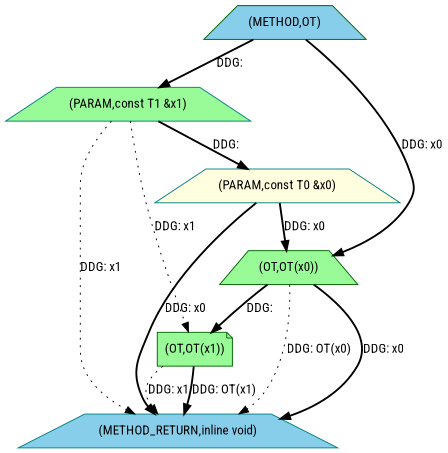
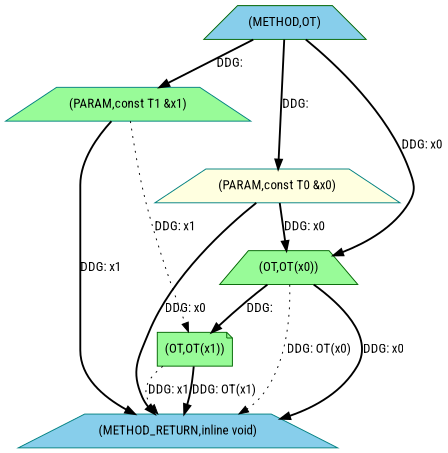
edge "(PARAM,const T1 &x1)" -> "(PARAM,const T0 &x0)": now "(METHOD,OT)" -> "(PARAM,const T0 &x0)"
edge "(PARAM,const T1 &x1)" -> "(METHOD_RETURN,inline void)": style dotted -> bold
